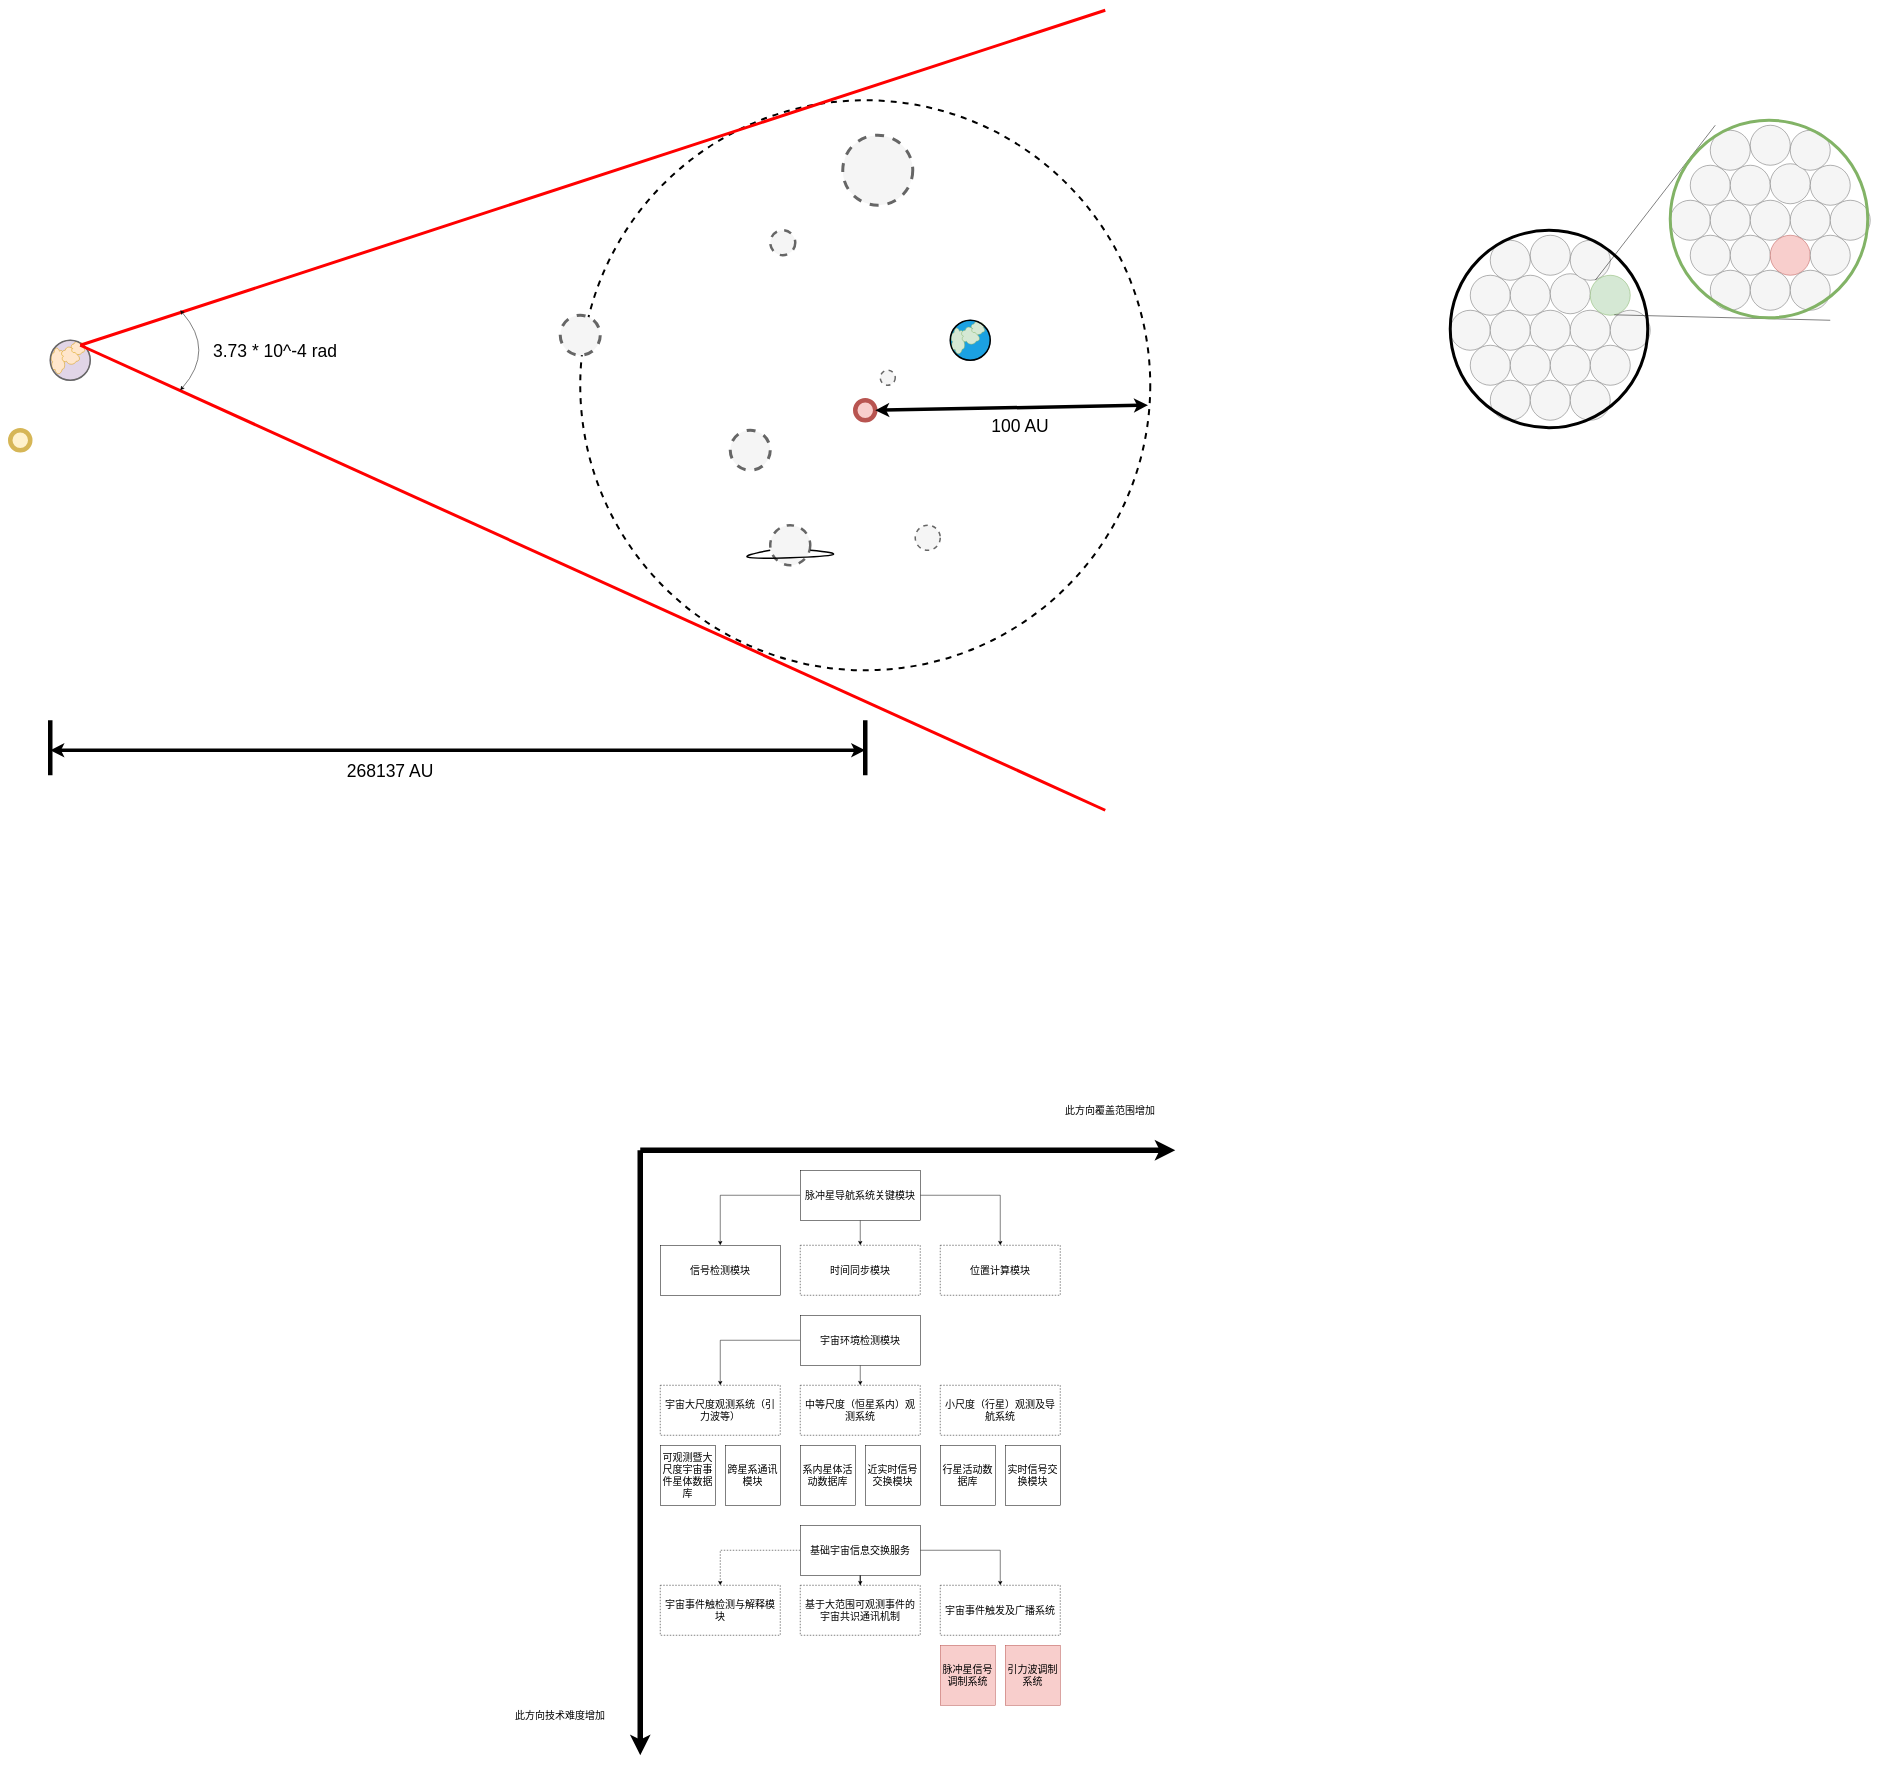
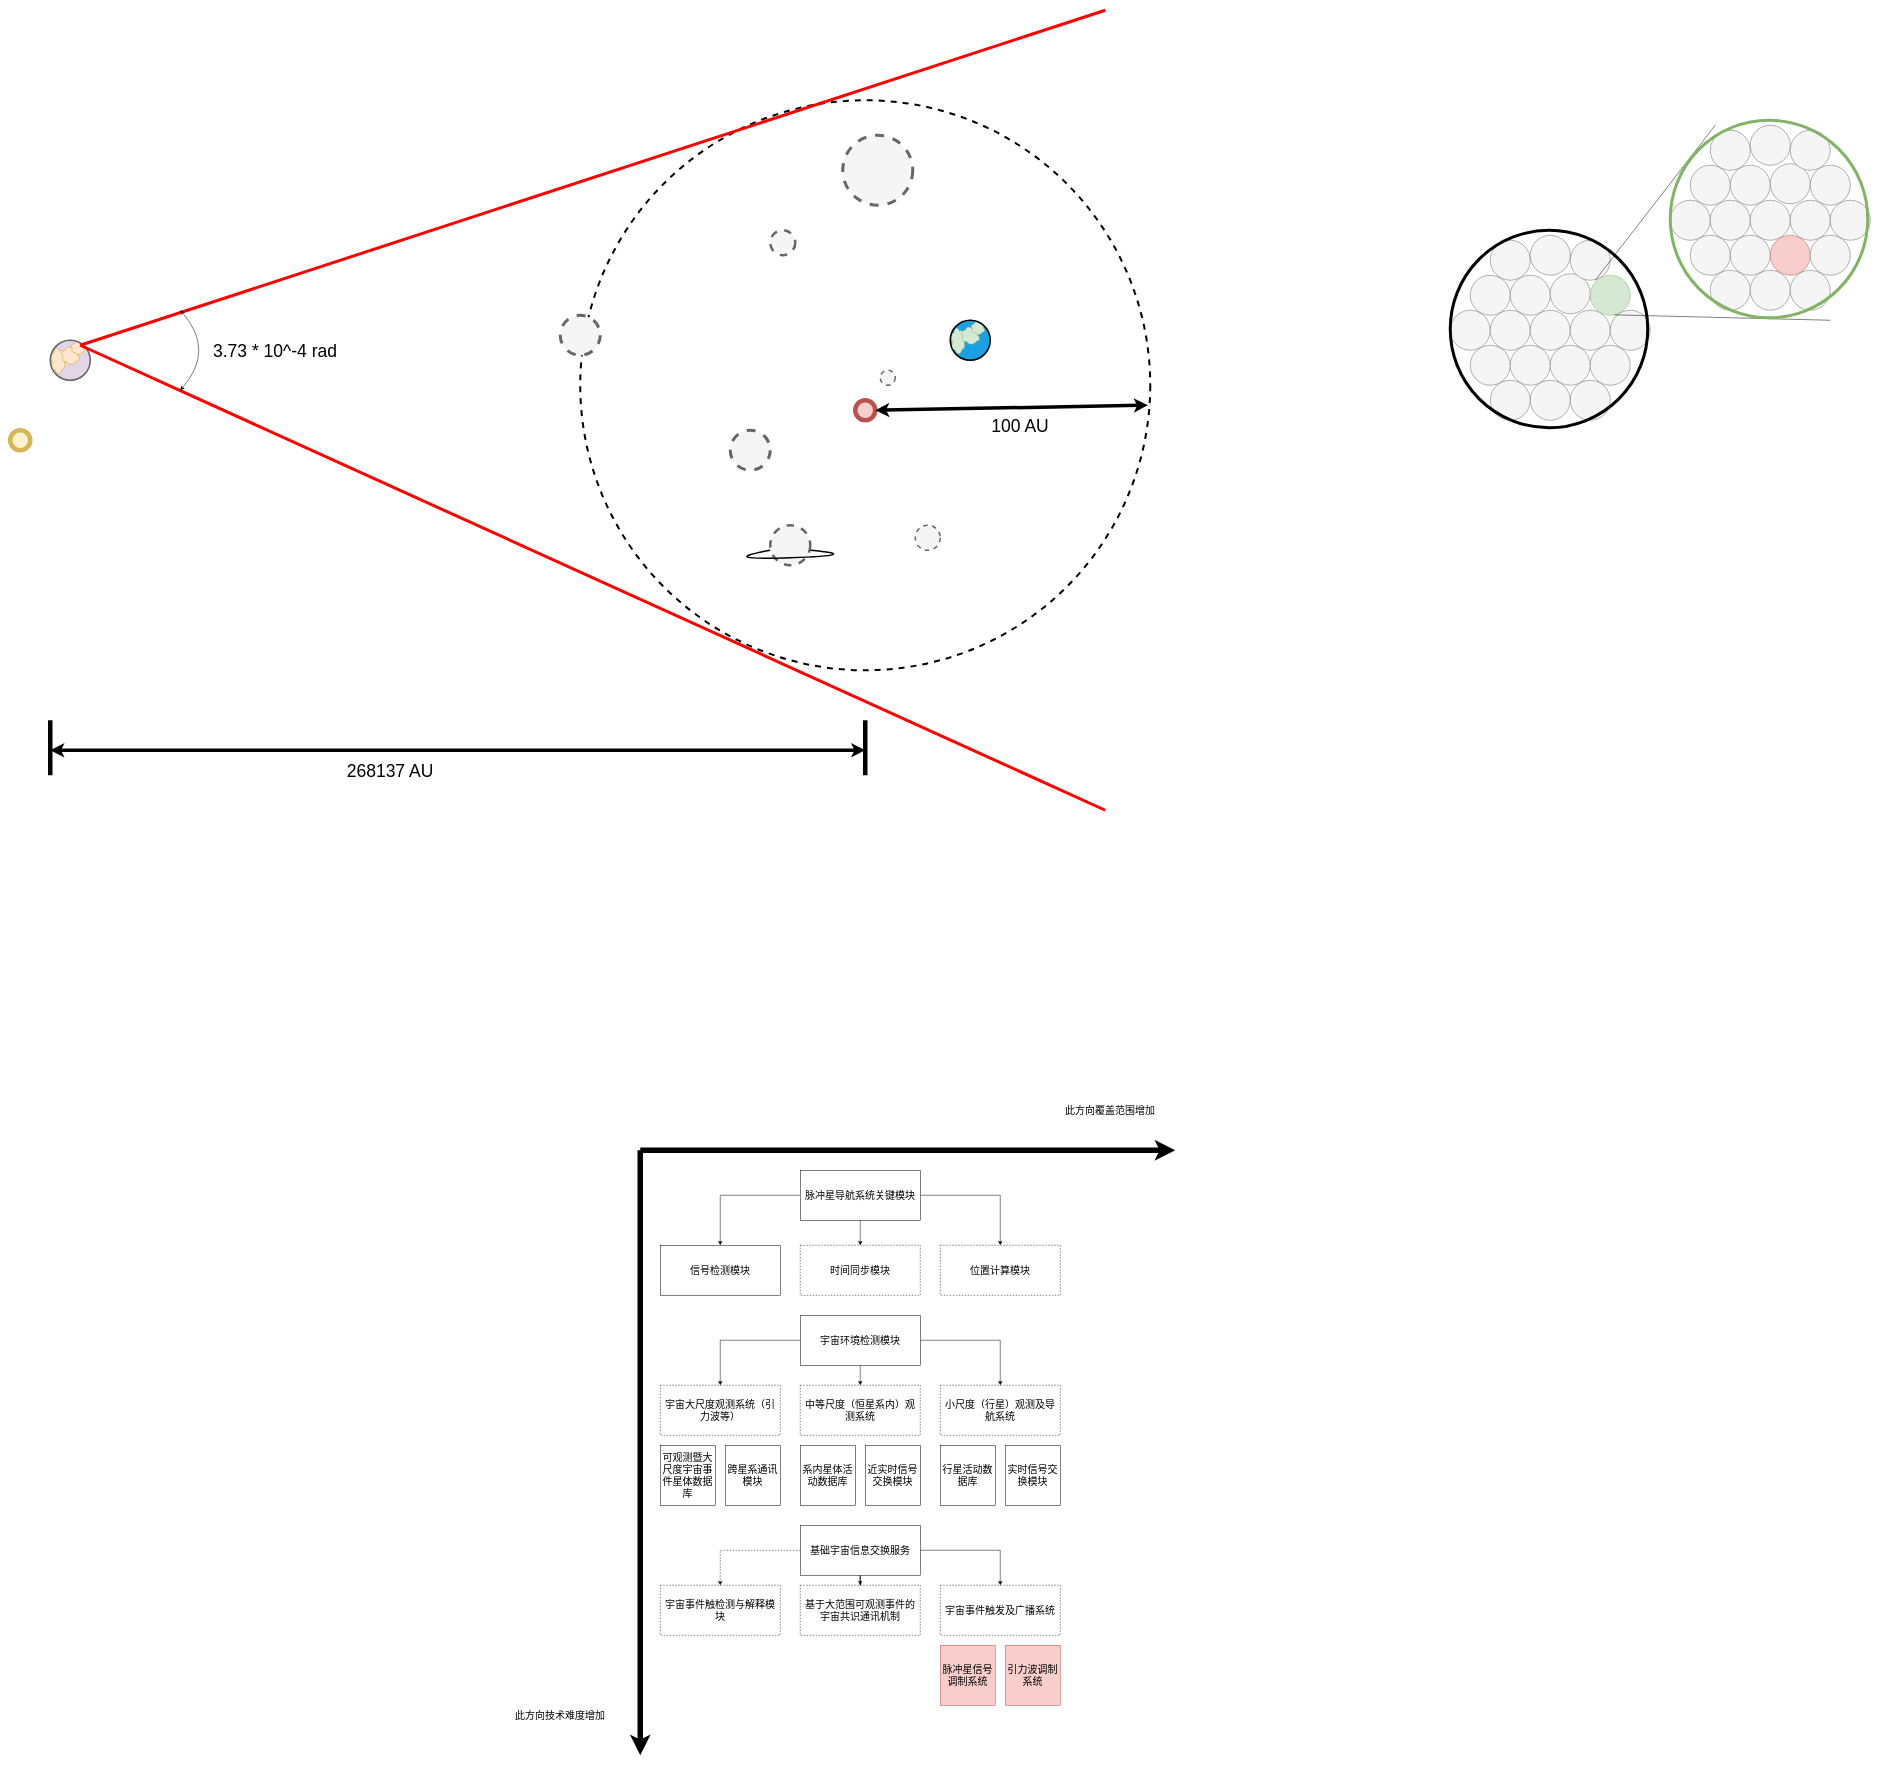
edge "宇宙环境检测模块" -> "小尺度（行星）观测及导航系统": added
